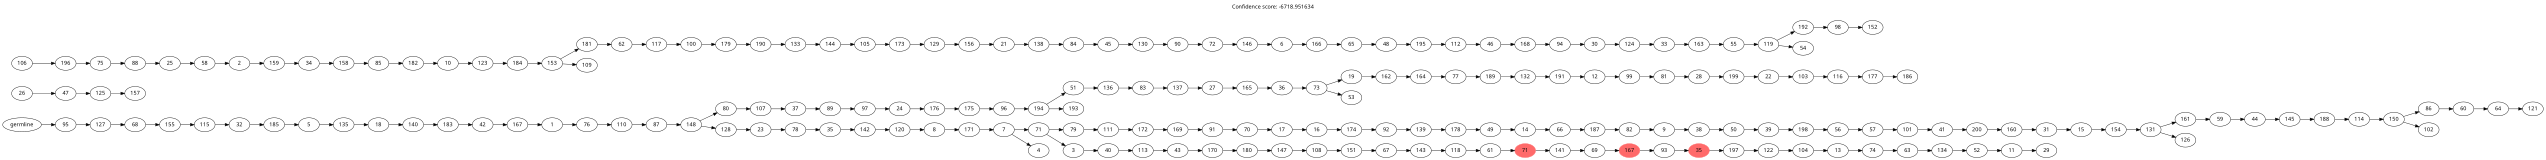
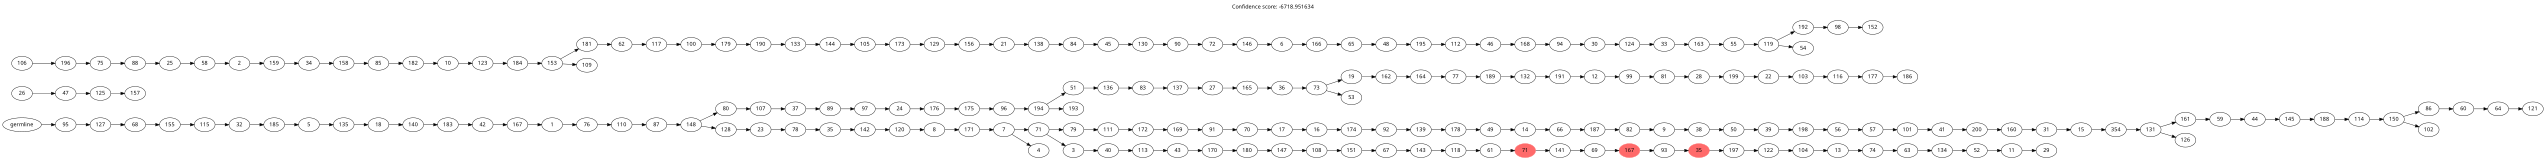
node "154": label "154" -> "354"
